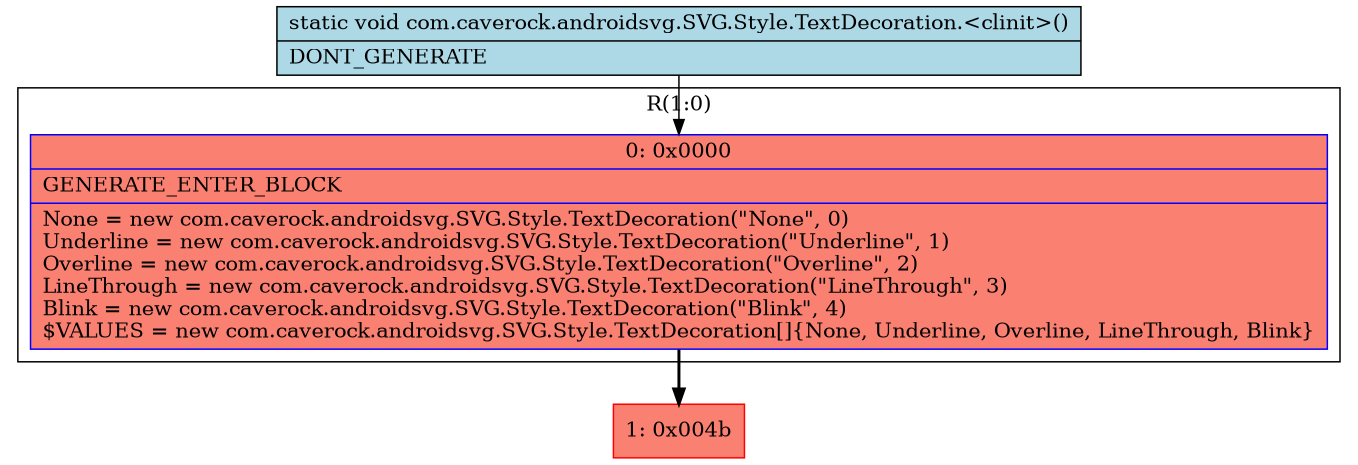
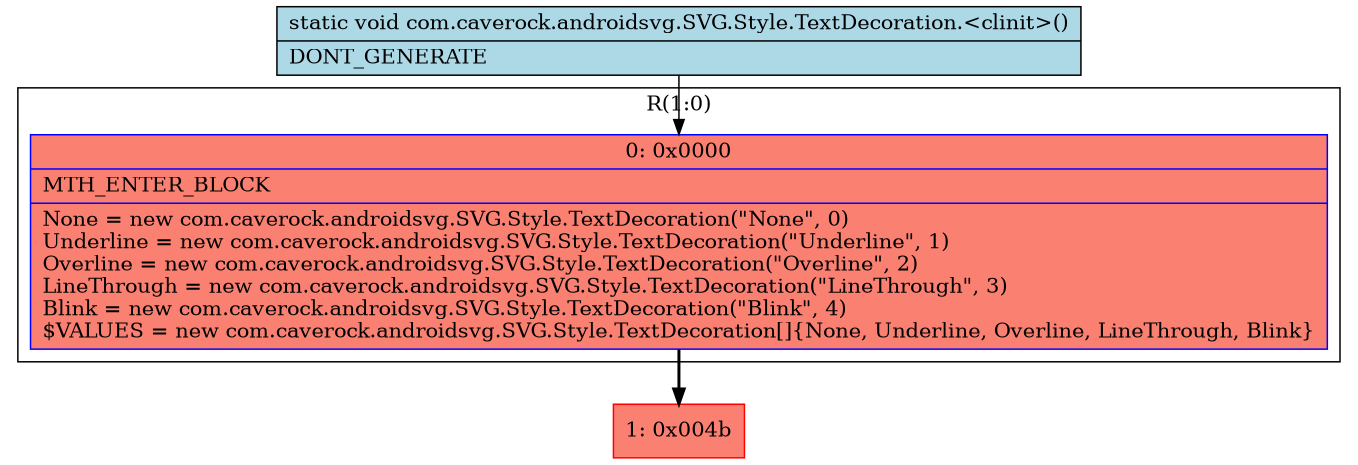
node "0: 0x0000": text "GENERATE_ENTER_BLOCK" -> "MTH_ENTER_BLOCK"
